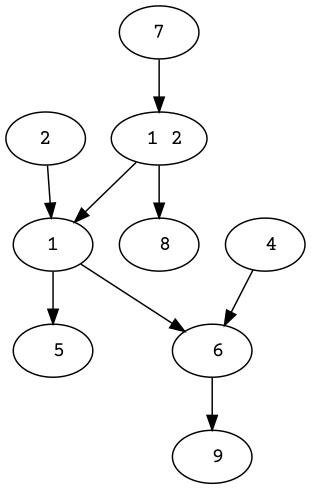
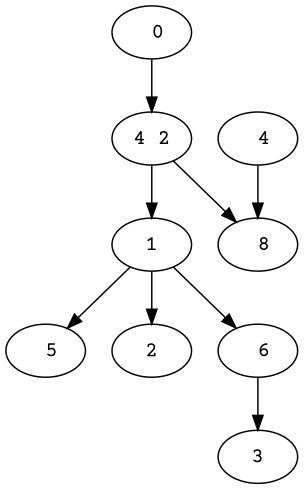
node "7": label "7" -> "0"
node "1 2": label "1 2" -> "4 2"
edge "2" -> "1": reversed
edge "4" -> "6": now "4" -> "8"
node "9": label "9" -> "3"
